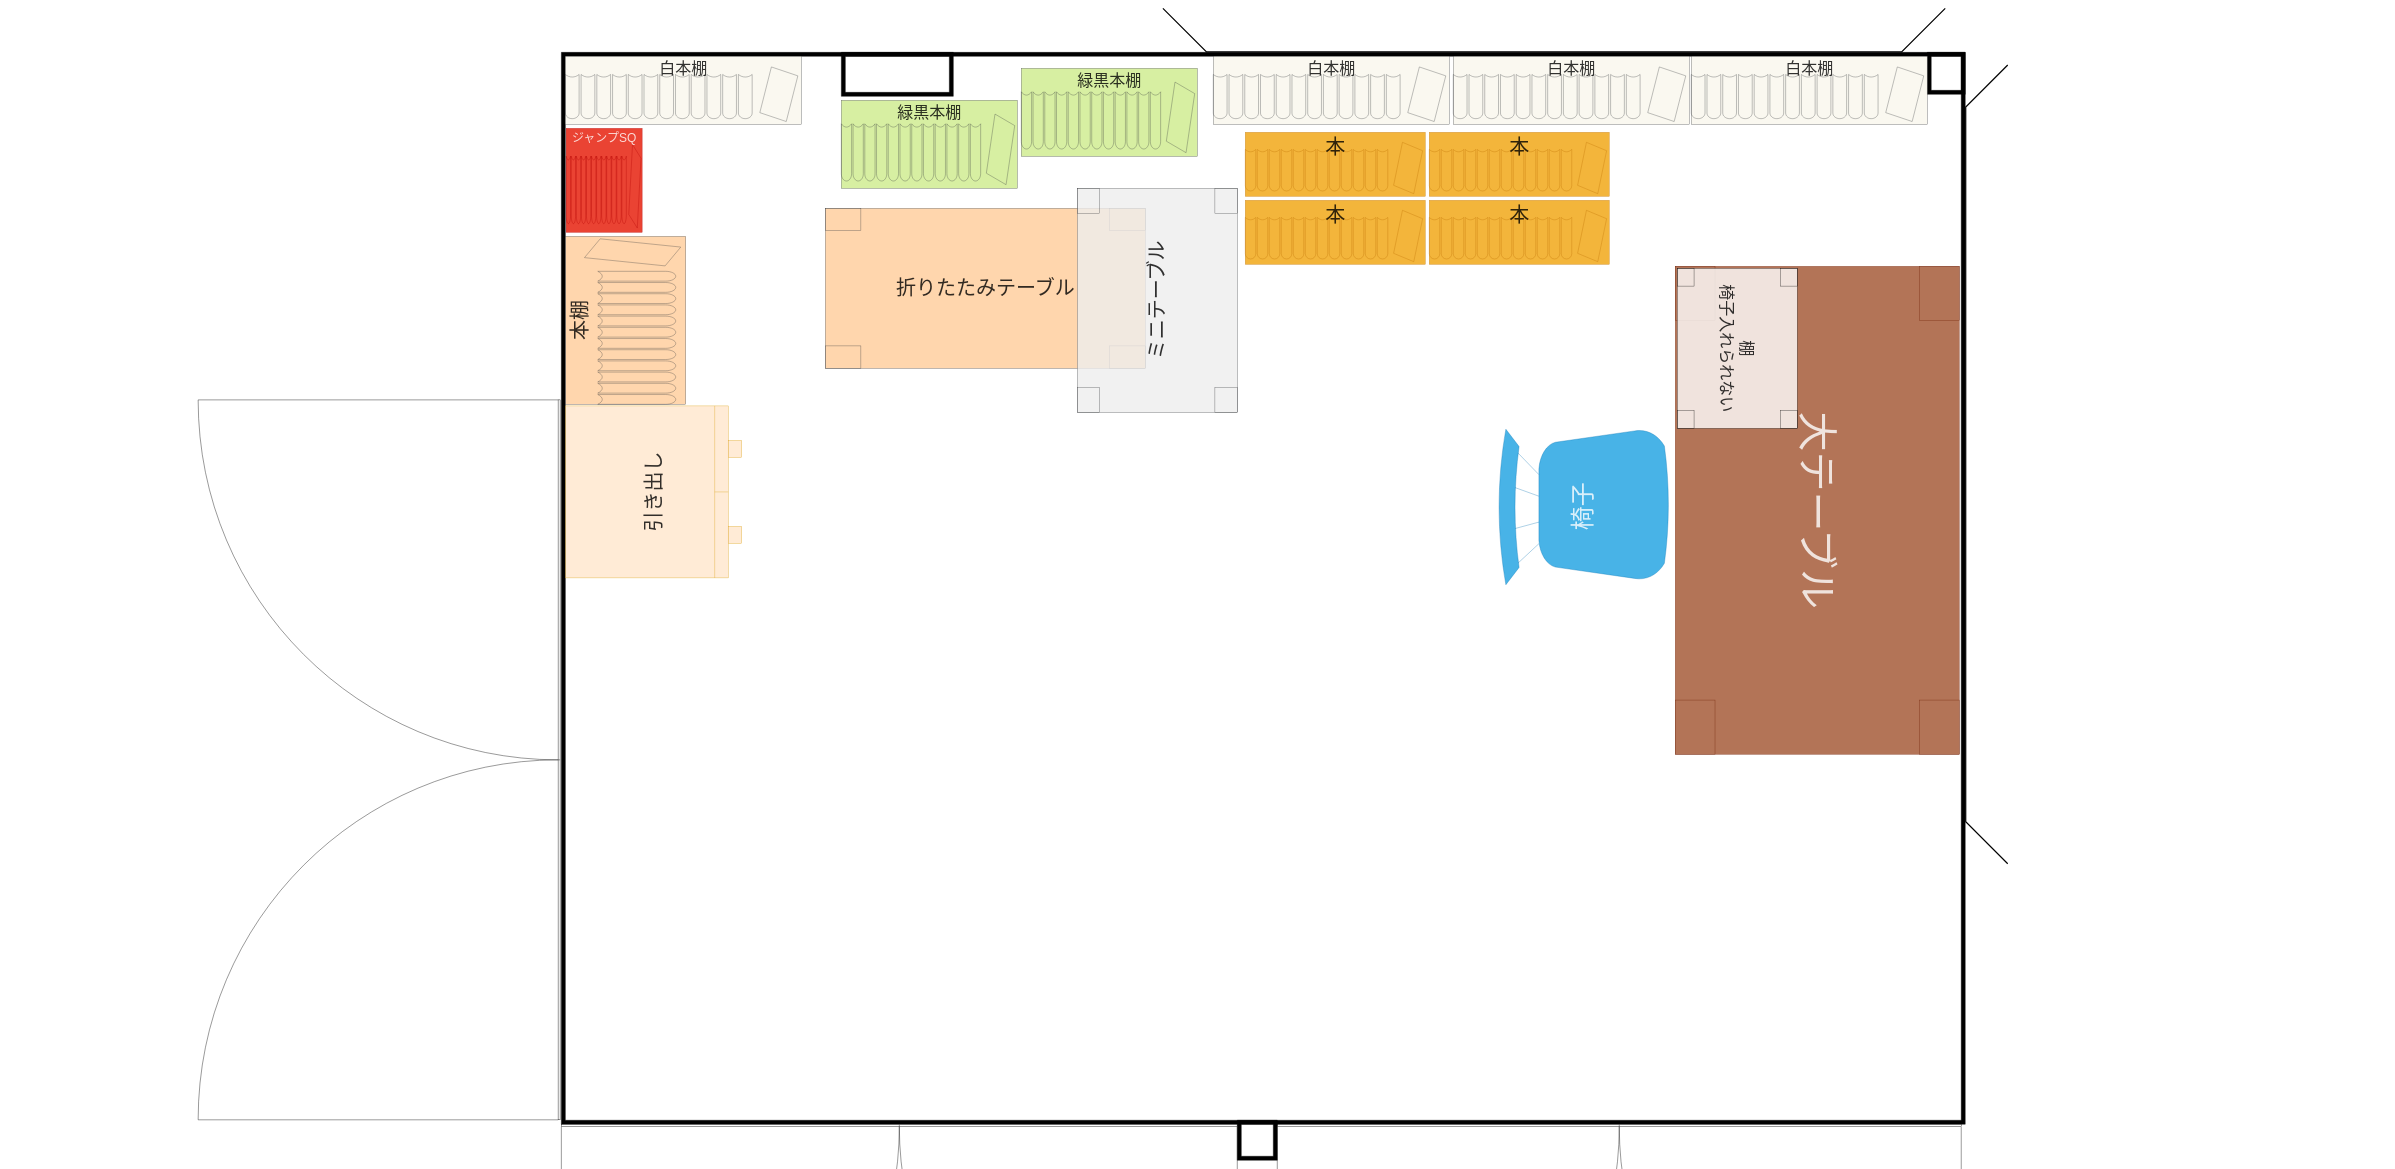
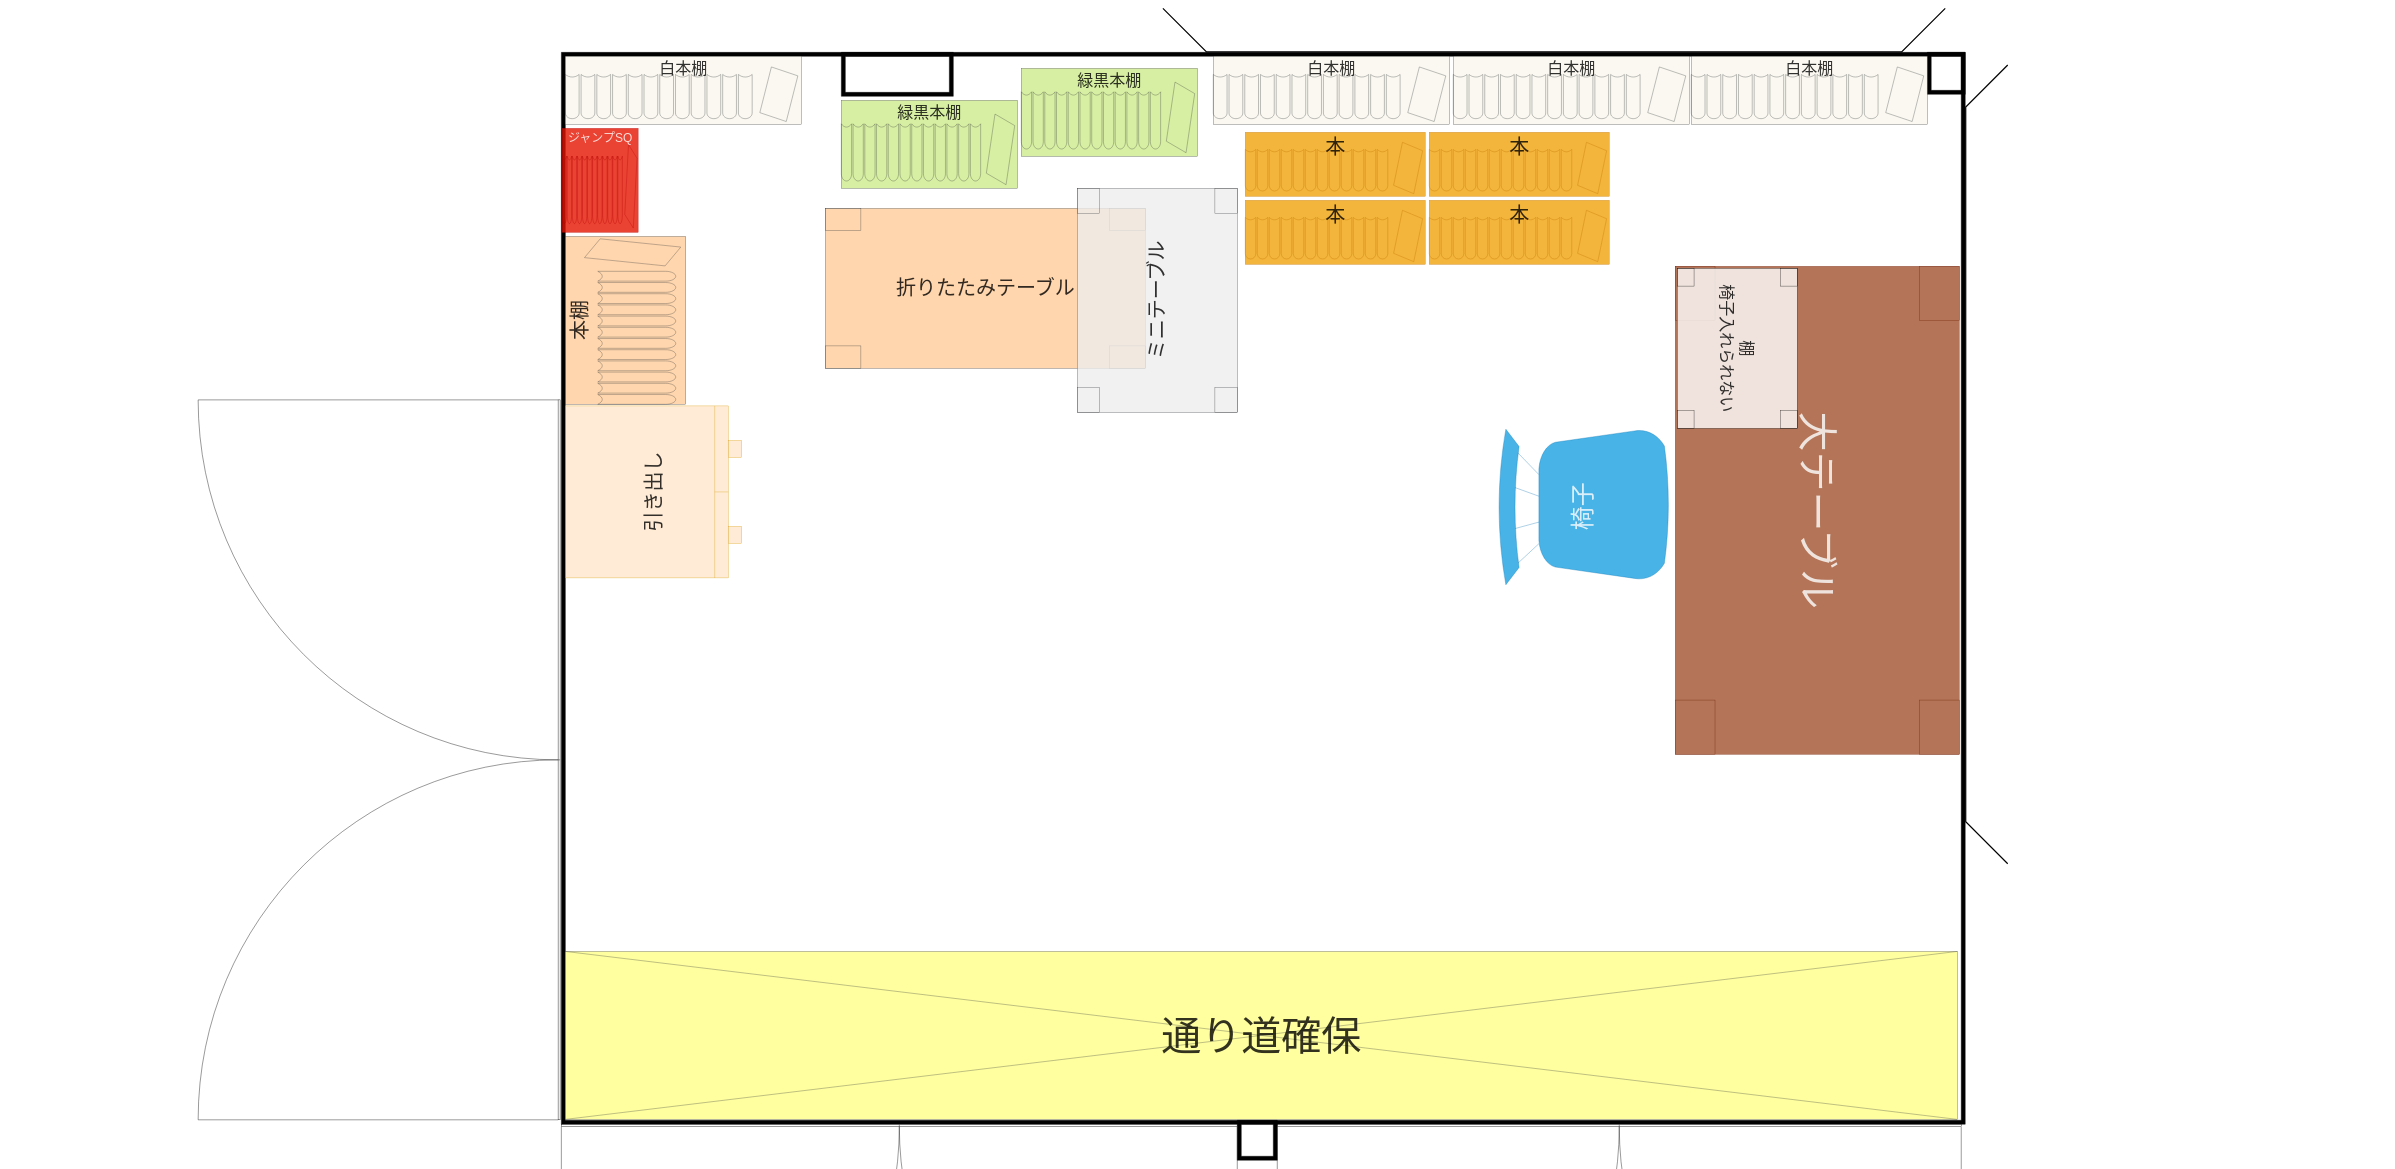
node "ジャンプSQ": moved (604, 180) -> (600, 180)
node "通り道確保": added
